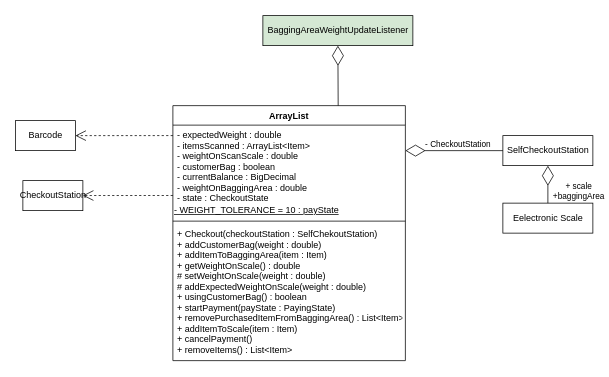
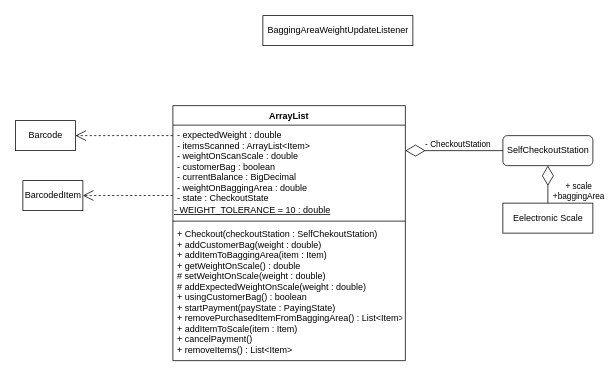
node "BaggingAreaWeightUpdateListener": fillcolor #d5e8d4 -> #ffffff
edge "ArrayList" -> "BaggingAreaWeightUpdateListener": removed
node "SelfCheckoutStation": shape rectangle -> rounded rectangle
node "CheckoutStation": label "CheckoutStation" -> "BarcodedItem"
node "- WEIGHT_TOLERANCE = 10 : payState": label "- WEIGHT_TOLERANCE = 10 : payState" -> "- WEIGHT_TOLERANCE = 10 : double"
